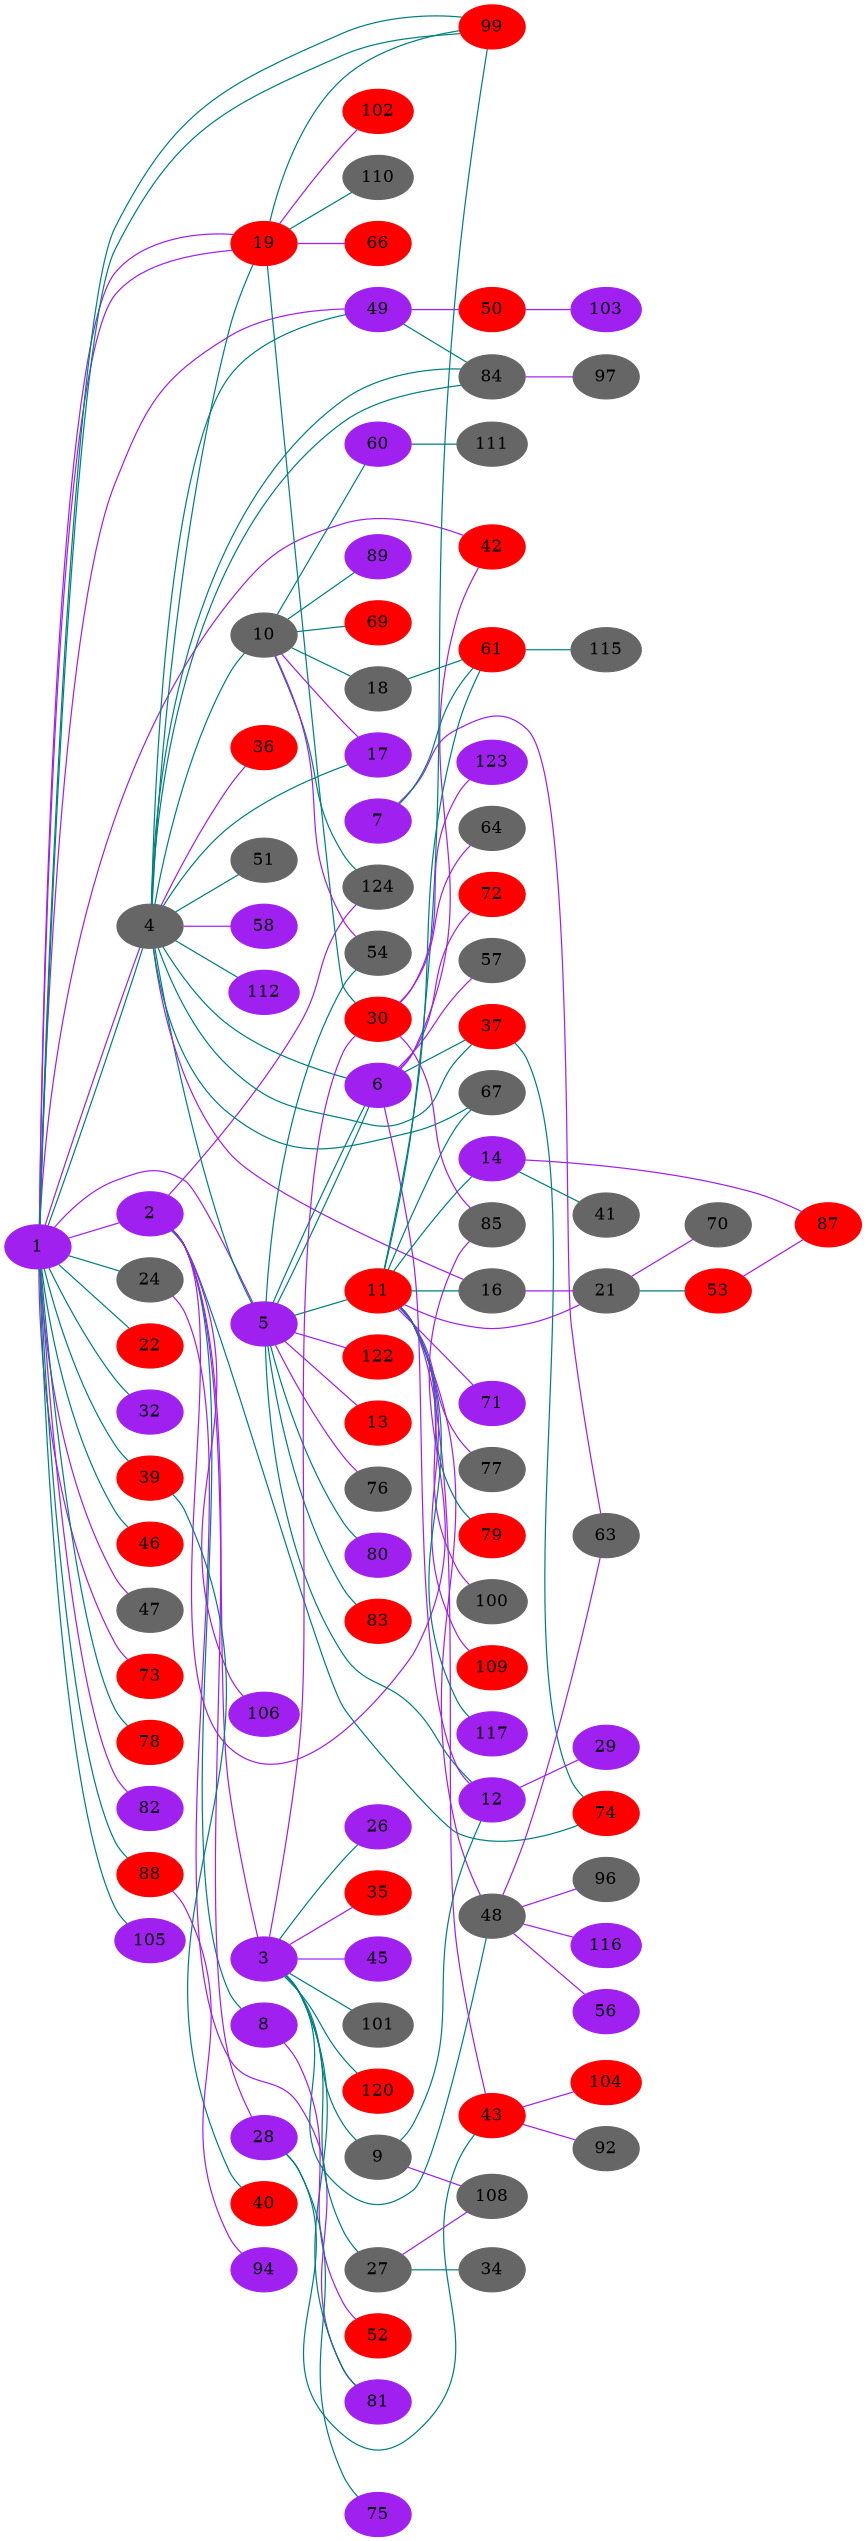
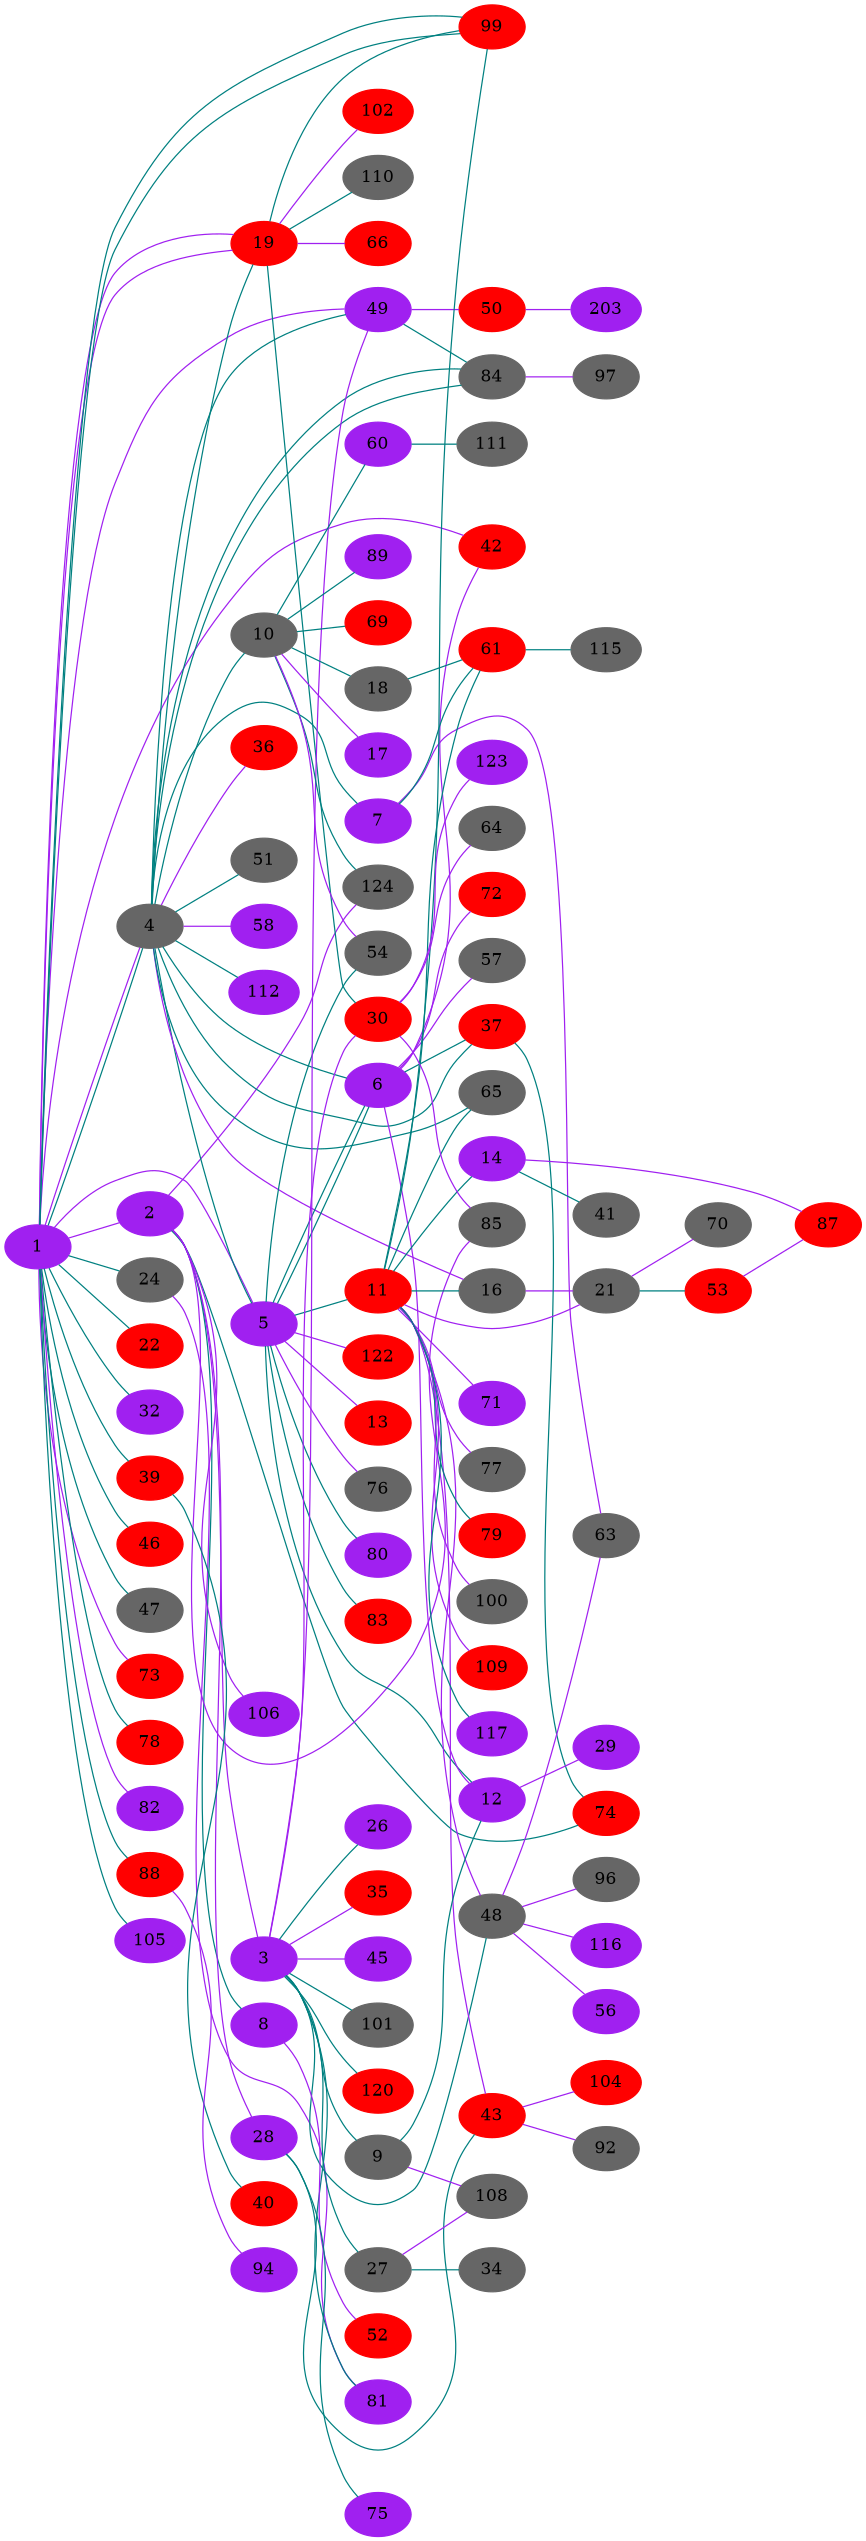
node "103": label "103" -> "203"
edge "17" -- "4": now "7" -- "4"
node "67": label "67" -> "65"
edge "49" -- "3": added
edge "1" -- "47": color purple -> teal
